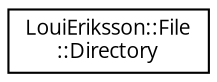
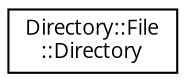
node "LouiEriksson::File ::Directory": label "LouiEriksson::File ::Directory" -> "Directory::File ::Directory"
